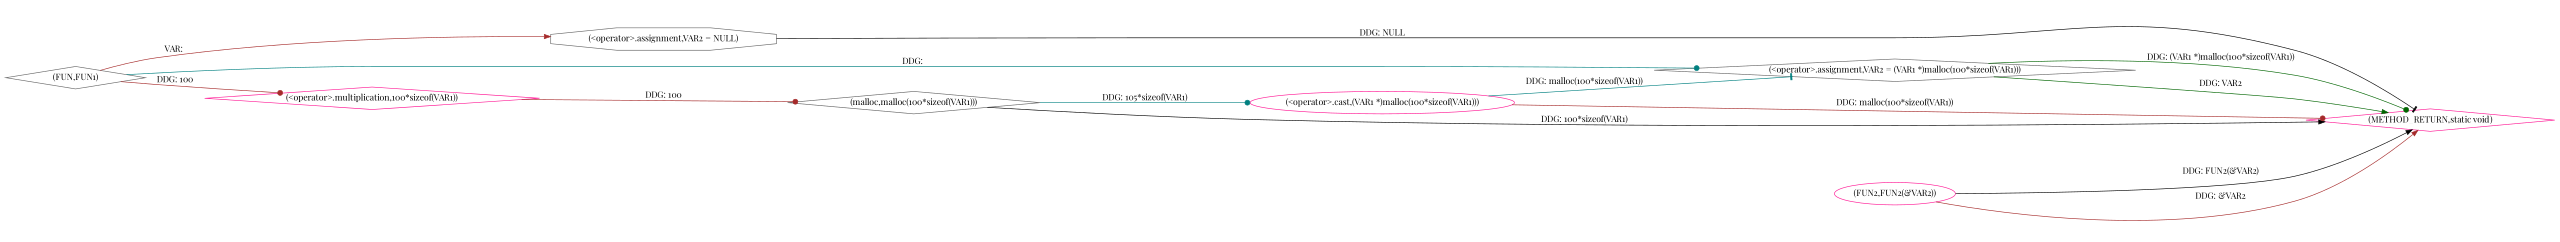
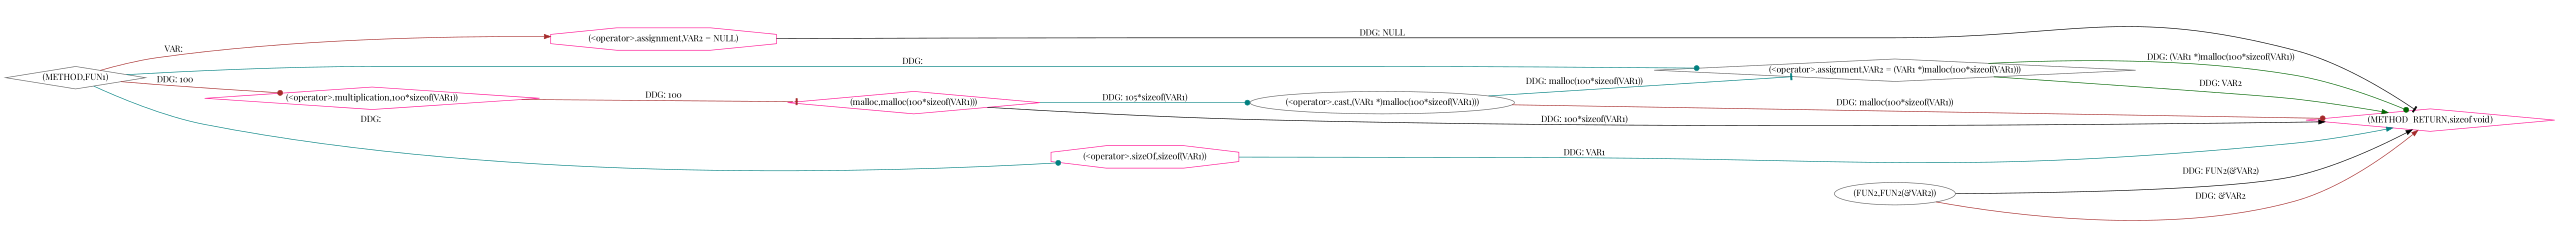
node "(<operator>.assignment,VAR2 = NULL)": color gray40 -> deeppink
node "(FUN,FUN1)": label "(FUN,FUN1)" -> "(METHOD,FUN1)"
edge "(<operator>.multiplication,100*sizeof(VAR1))" -> "(malloc,malloc(100*sizeof(VAR1)))": arrowhead dot -> tee
node "(malloc,malloc(100*sizeof(VAR1)))": color gray40 -> deeppink
node "(<operator>.cast,(VAR1 *)malloc(100*sizeof(VAR1)))": color deeppink -> gray40
node "(METHOD_RETURN,static void)": label "(METHOD_RETURN,static void)" -> "(METHOD_RETURN,sizeof void)"
node "(<operator>.sizeOf,sizeof(VAR1))": added
node "(FUN2,FUN2(&VAR2))": color deeppink -> gray40
